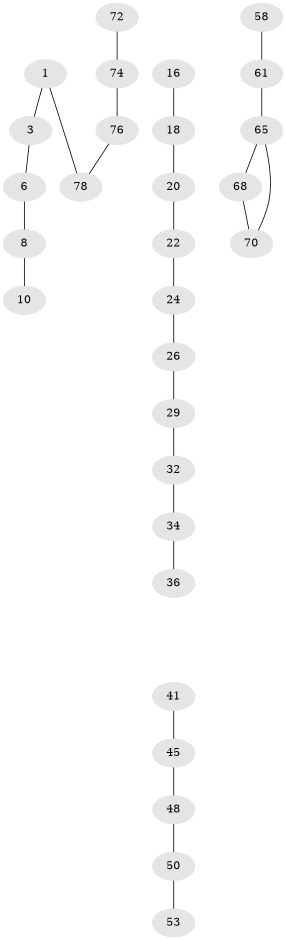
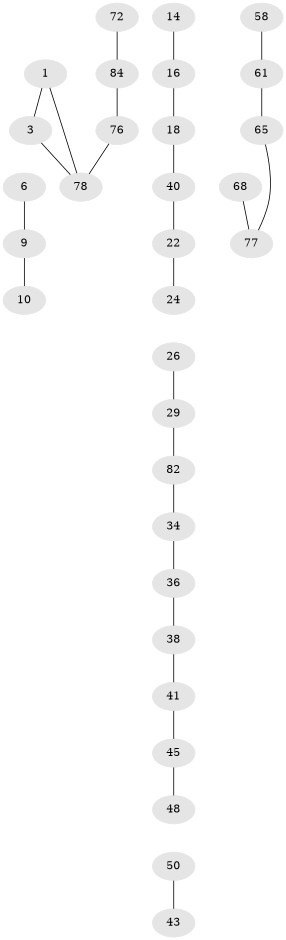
node "14": added
node "74": label "74" -> "84"
edge "3" -- "6": now "3" -- "78"
edge "65" -- "68": removed
node "20": label "20" -> "40"
node "8": label "8" -> "9"
node "70": label "70" -> "77"
edge "24" -- "26": removed
node "32": label "32" -> "82"
node "38": added
edge "48" -- "50": removed
node "53": label "53" -> "43"
